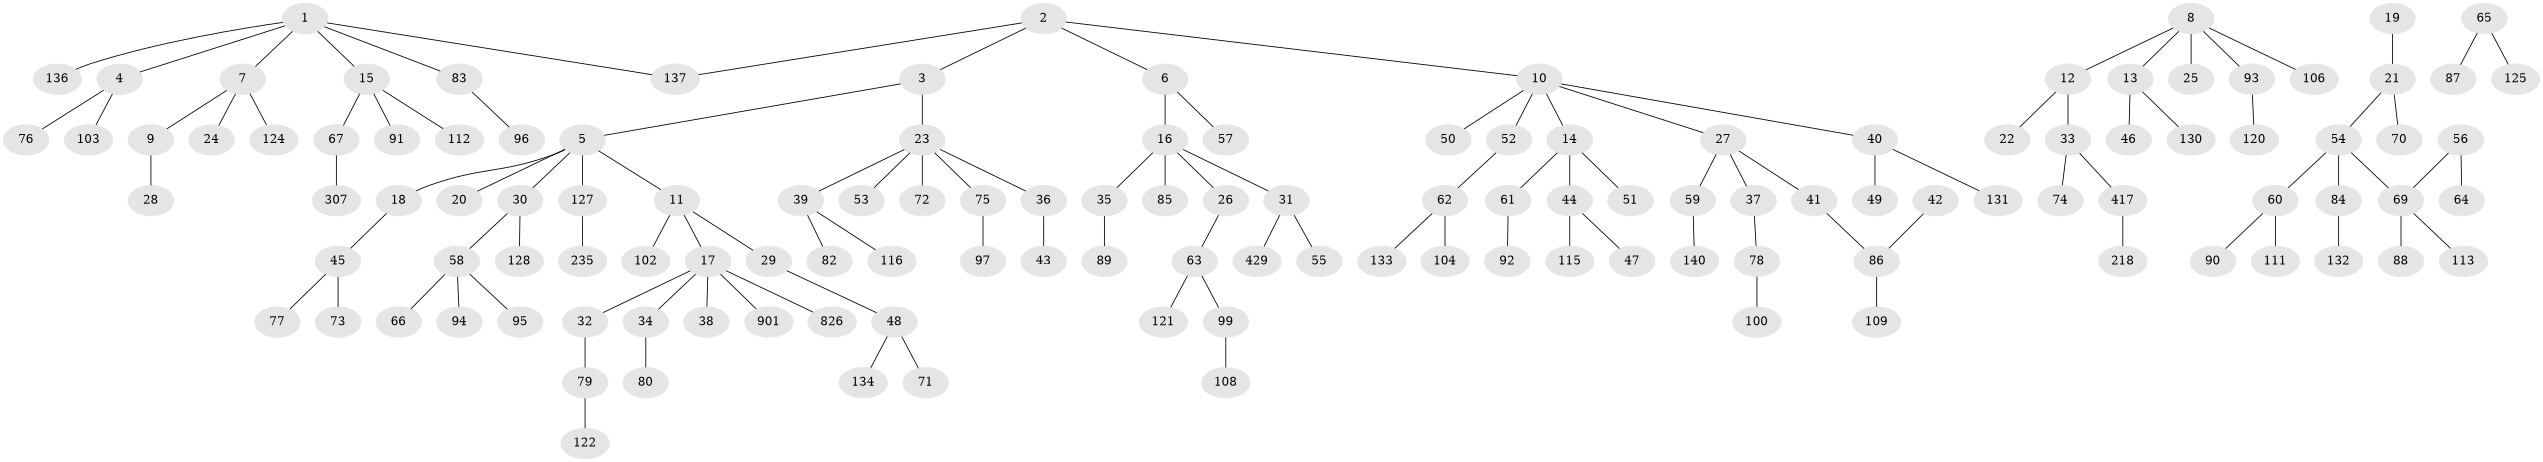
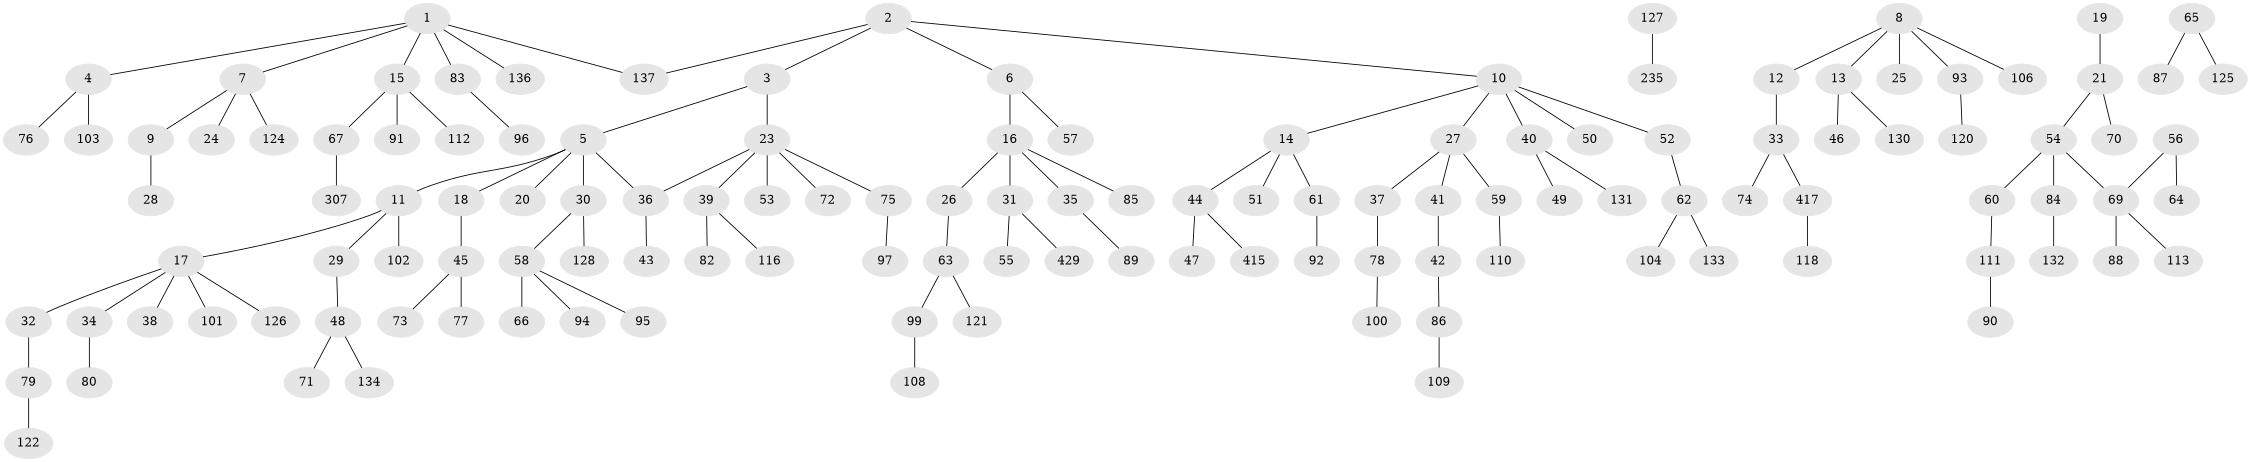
node "22": removed
edge "5" -- "127": now "5" -- "36"
edge "41" -- "86": now "41" -- "42"
edge "60" -- "90": now "111" -- "90"
node "115": label "115" -> "415"
node "140": label "140" -> "110"
node "218": label "218" -> "118"
node "901": label "901" -> "101"
node "826": label "826" -> "126"
